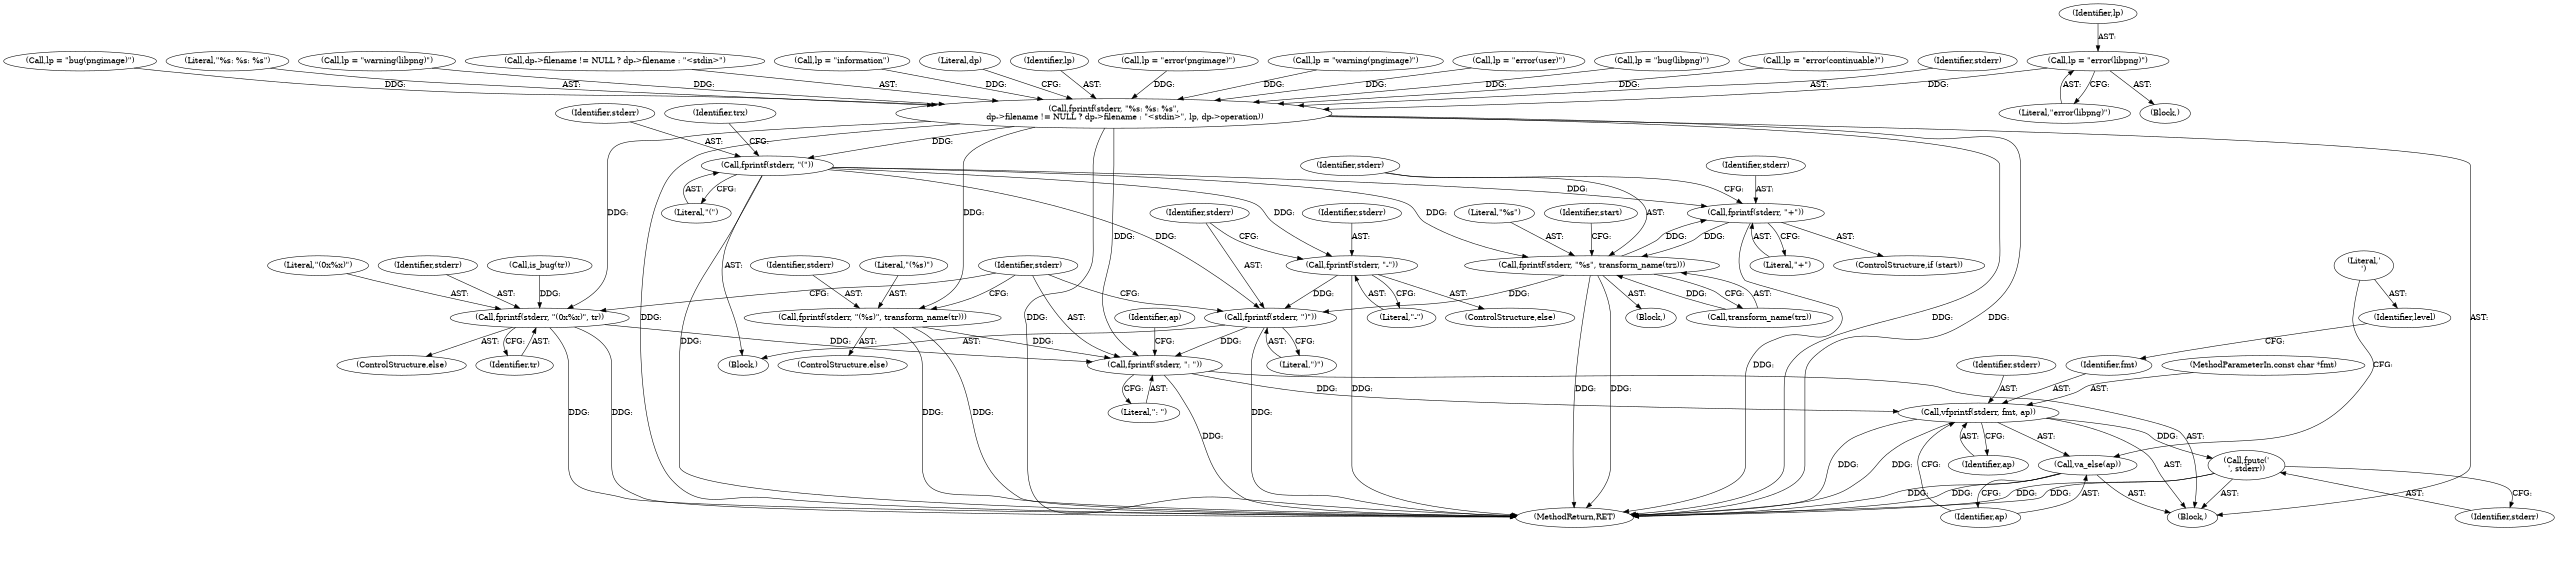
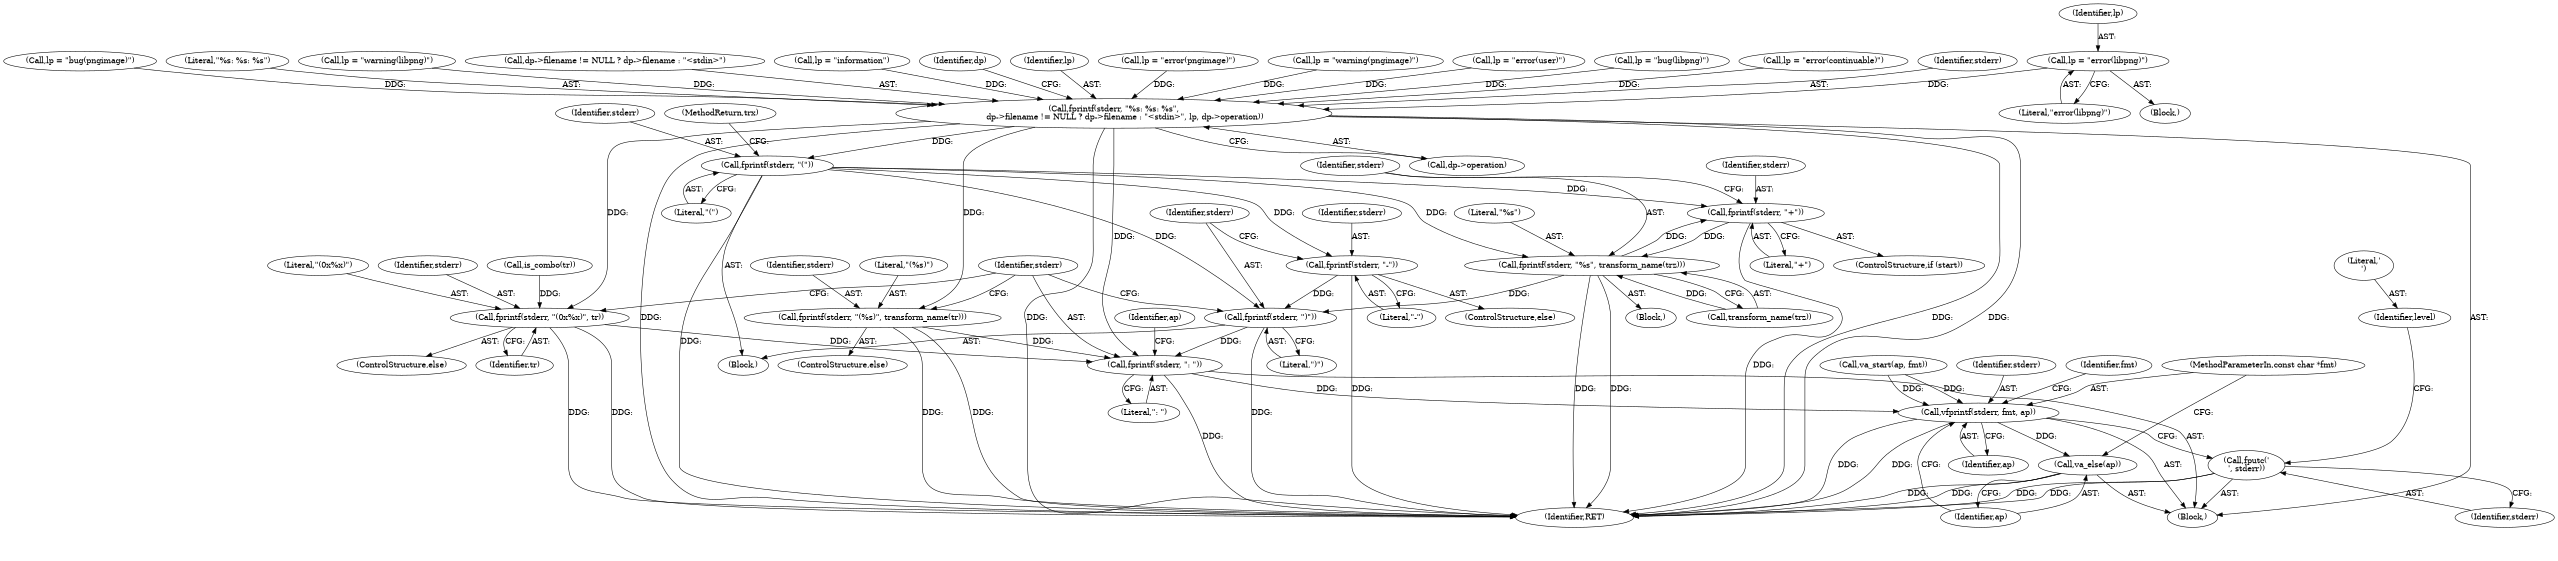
node "(Literal,dp)": label "(Literal,dp)" -> "(Identifier,dp)"
node "(Identifier,trx)": label "(Identifier,trx)" -> "(MethodReturn,trx)"
node "(Call,dp->operation)": added
node "(Identifier,start)": removed
node "(Call,is_bug(tr))": label "(Call,is_bug(tr))" -> "(Call,is_combo(tr))"
edge "(Identifier,level)" -> "(Identifier,fmt)": now "(Identifier,level)" -> "(Call,fputc(' ', stderr))"
node "(Call,va_start(ap, fmt))": added
edge "(Identifier,fmt)" -> "(Call,vfprintf(stderr, fmt, ap))": label "AST: " -> "CFG: "
edge "(Literal,' ')" -> "(Call,va_else(ap))": now "(MethodParameterIn,const char *fmt)" -> "(Call,va_else(ap))"
edge "(Call,vfprintf(stderr, fmt, ap))" -> "(Call,va_else(ap))": label "AST: " -> "DDG: "
edge "(Call,vfprintf(stderr, fmt, ap))" -> "(Call,fputc(' ', stderr))": label "DDG: " -> "CFG: "
node "(MethodReturn,RET)": label "(MethodReturn,RET)" -> "(Identifier,RET)"
